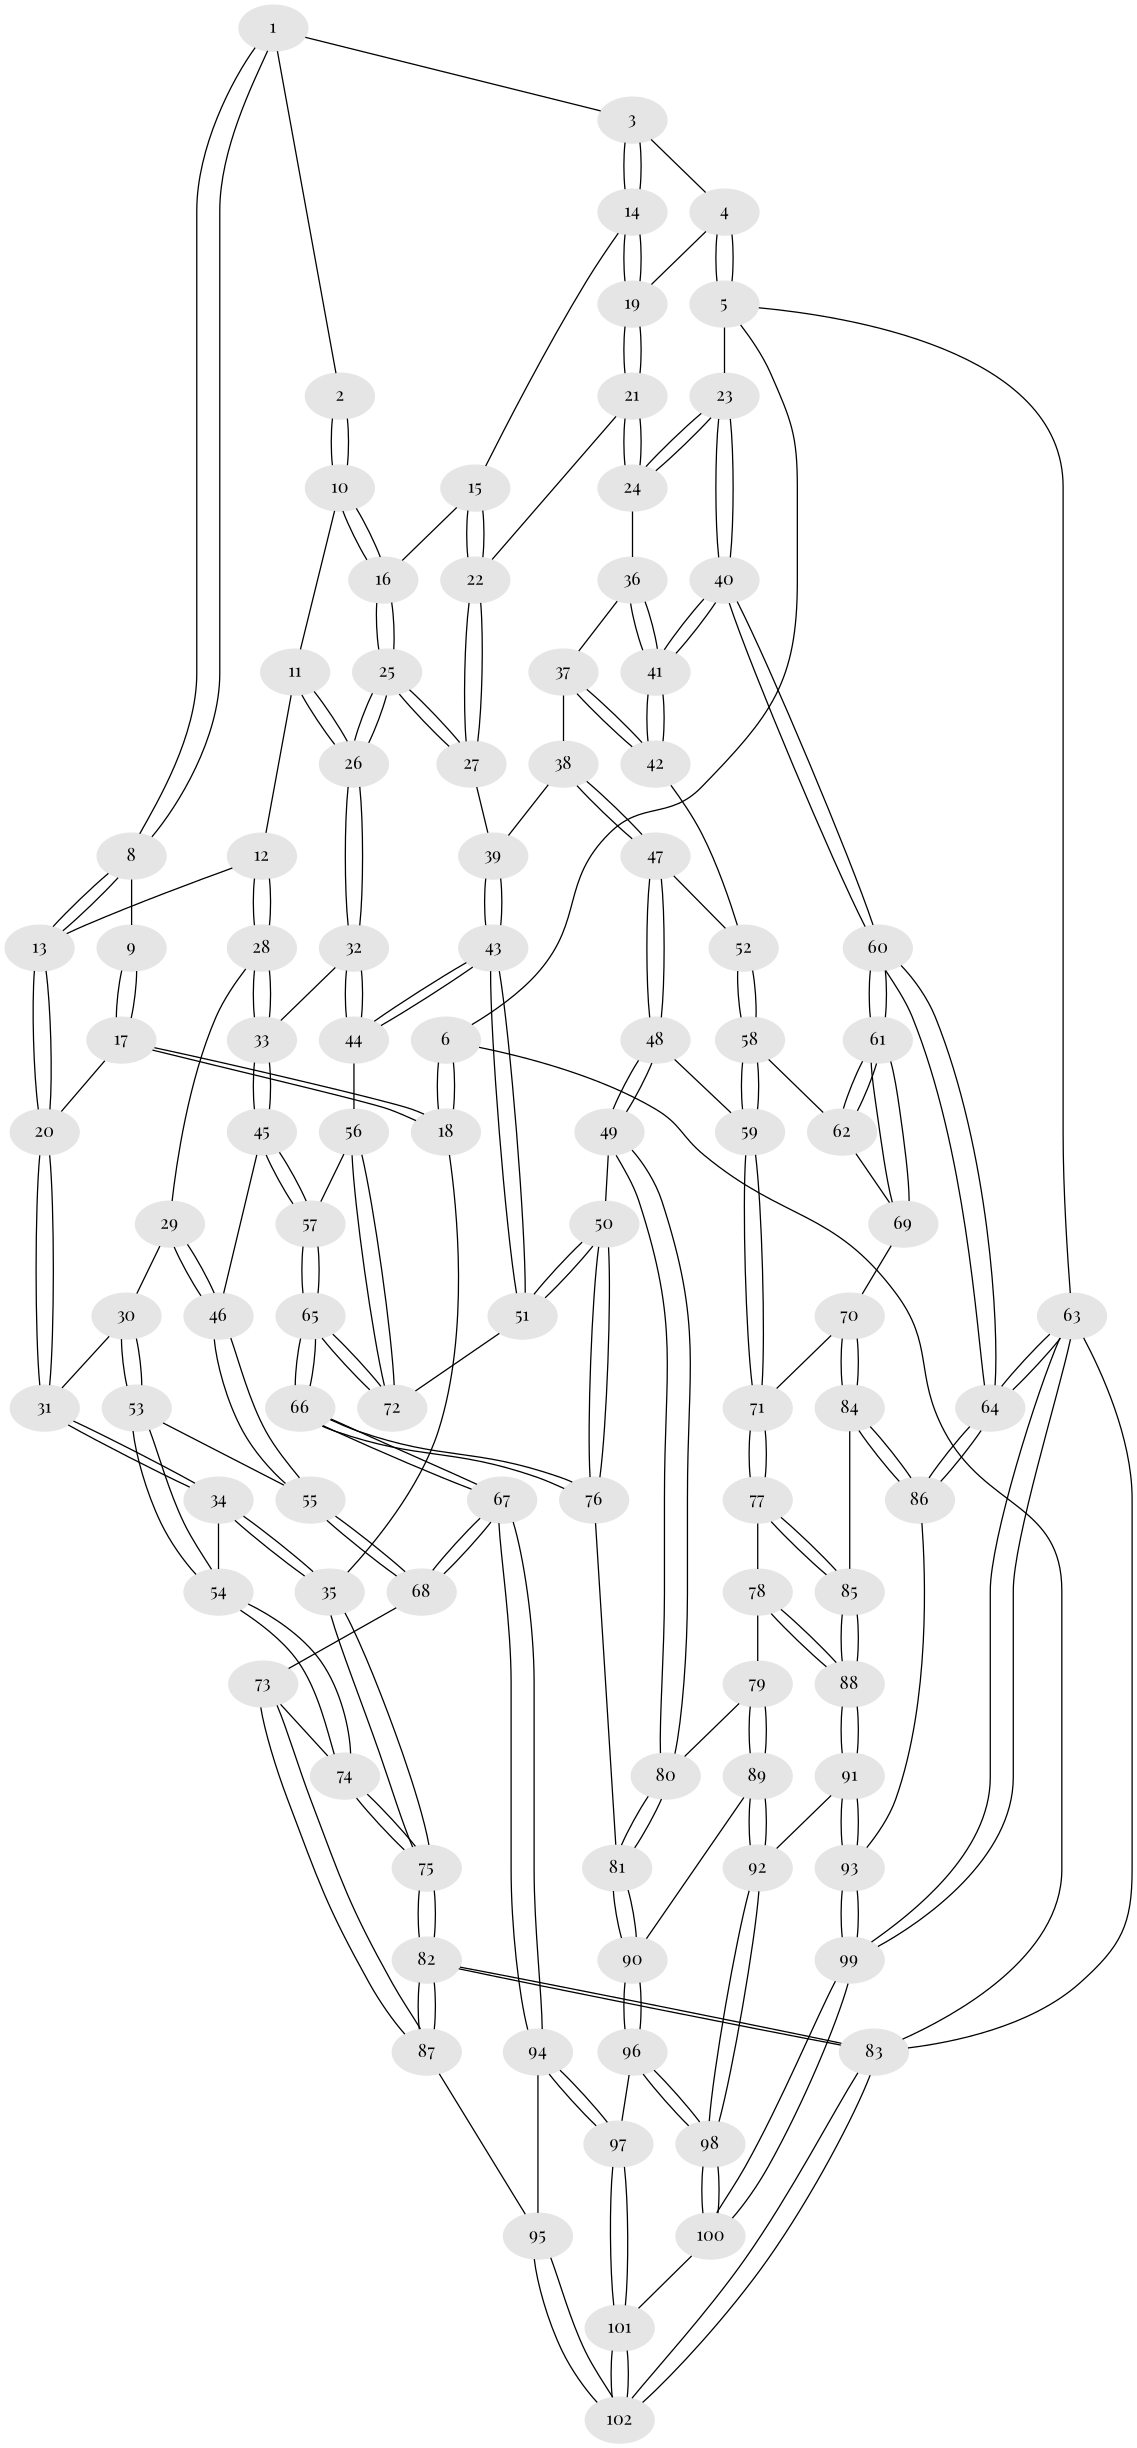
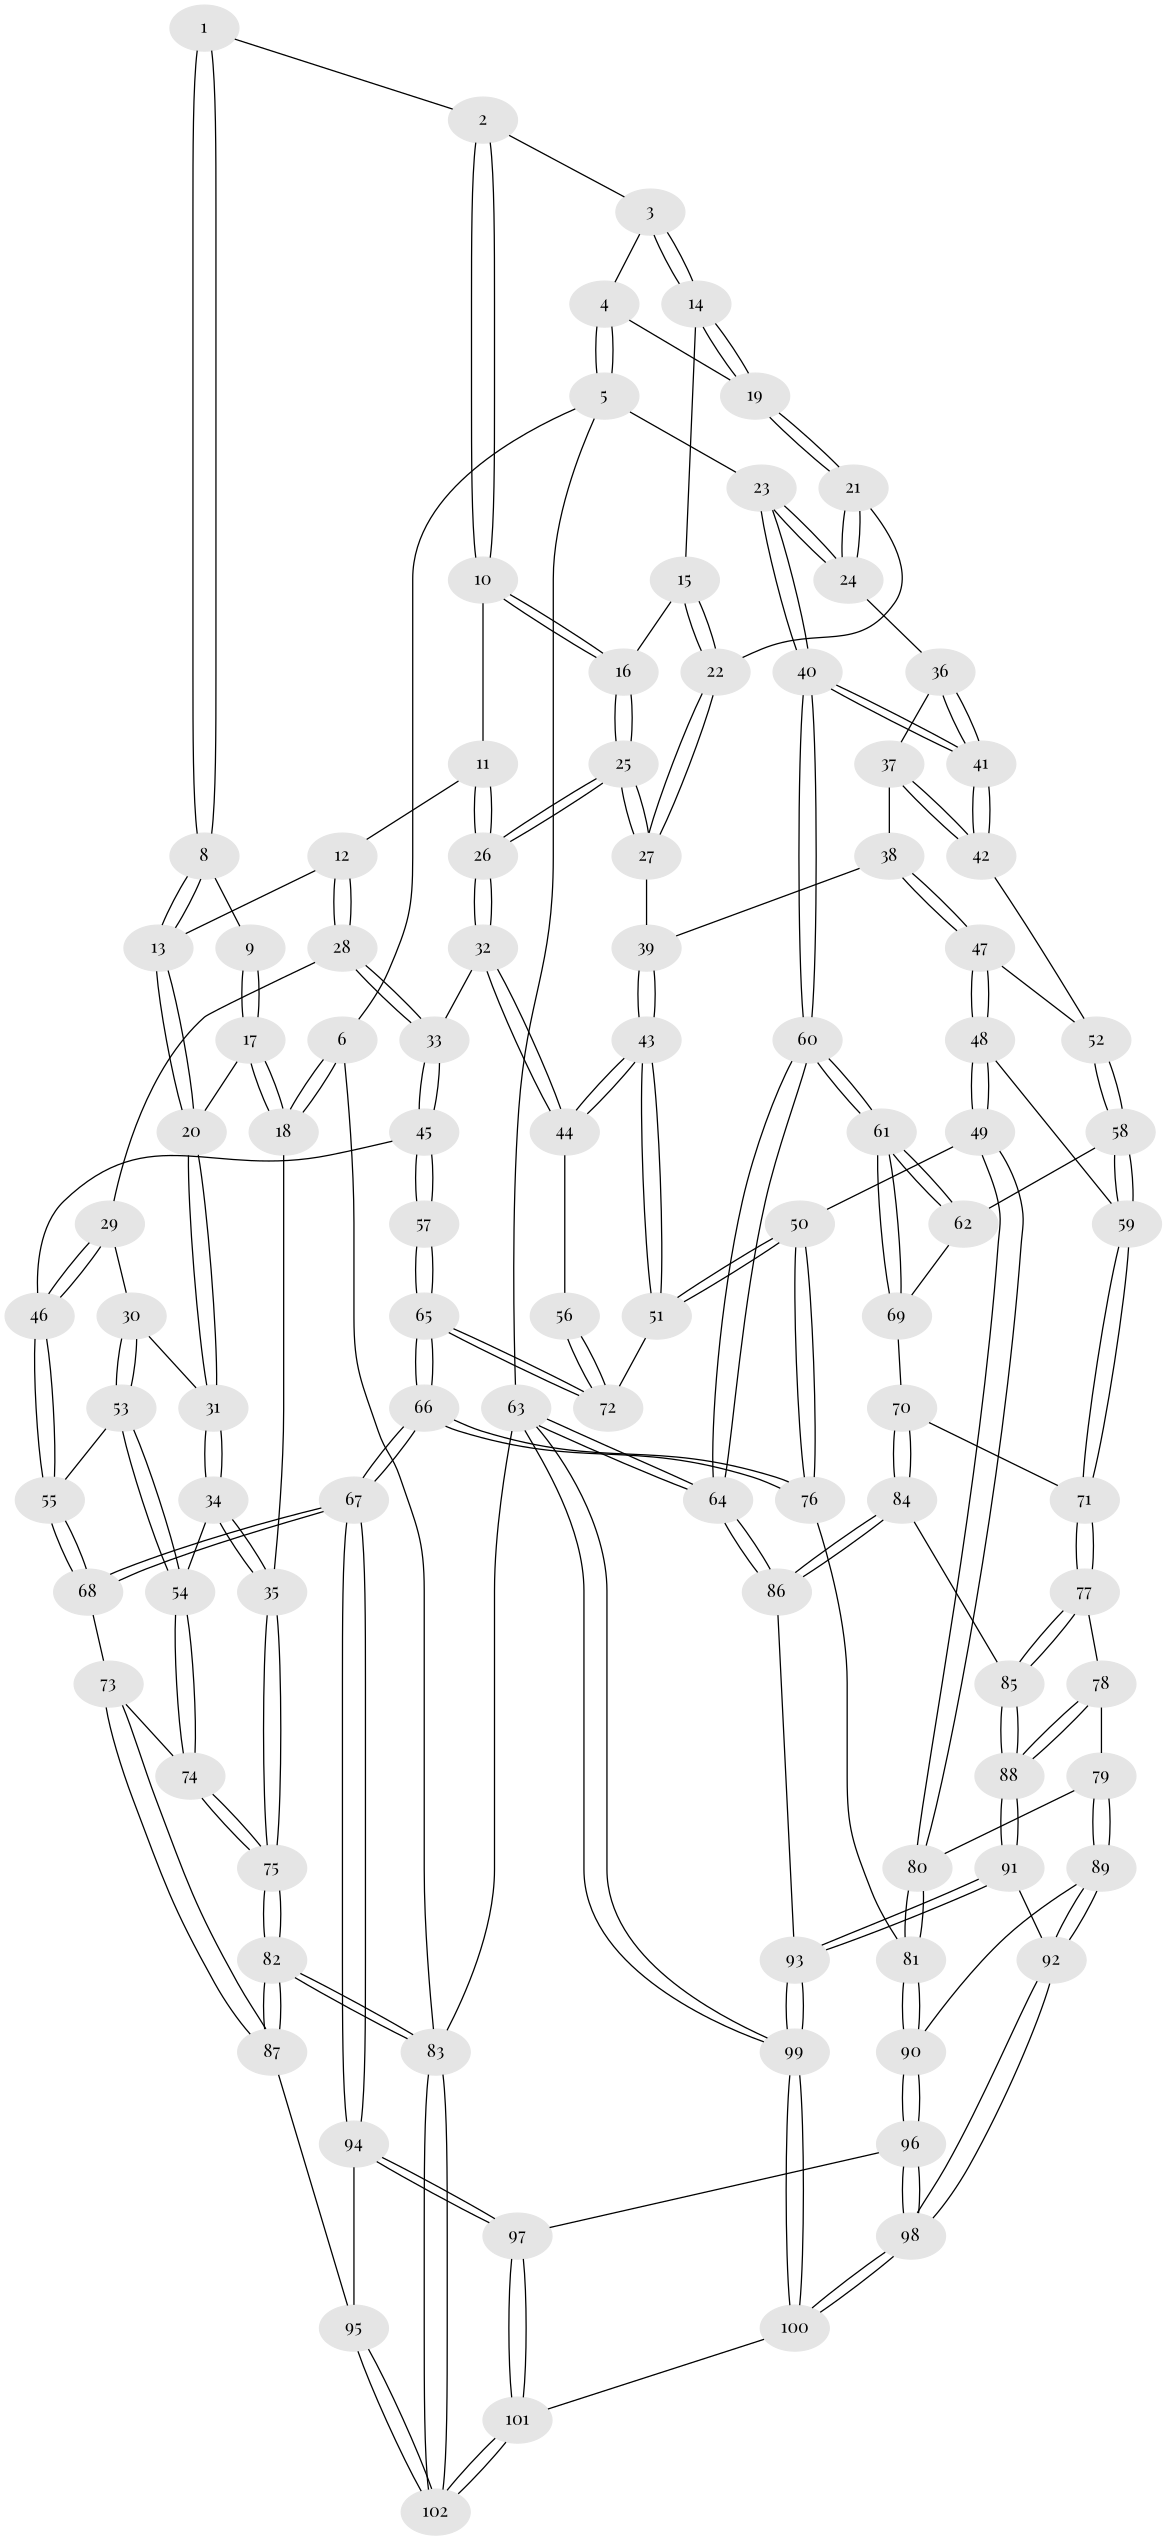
edge "1" -- "3": now "2" -- "3"
edge "56" -- "57": removed
